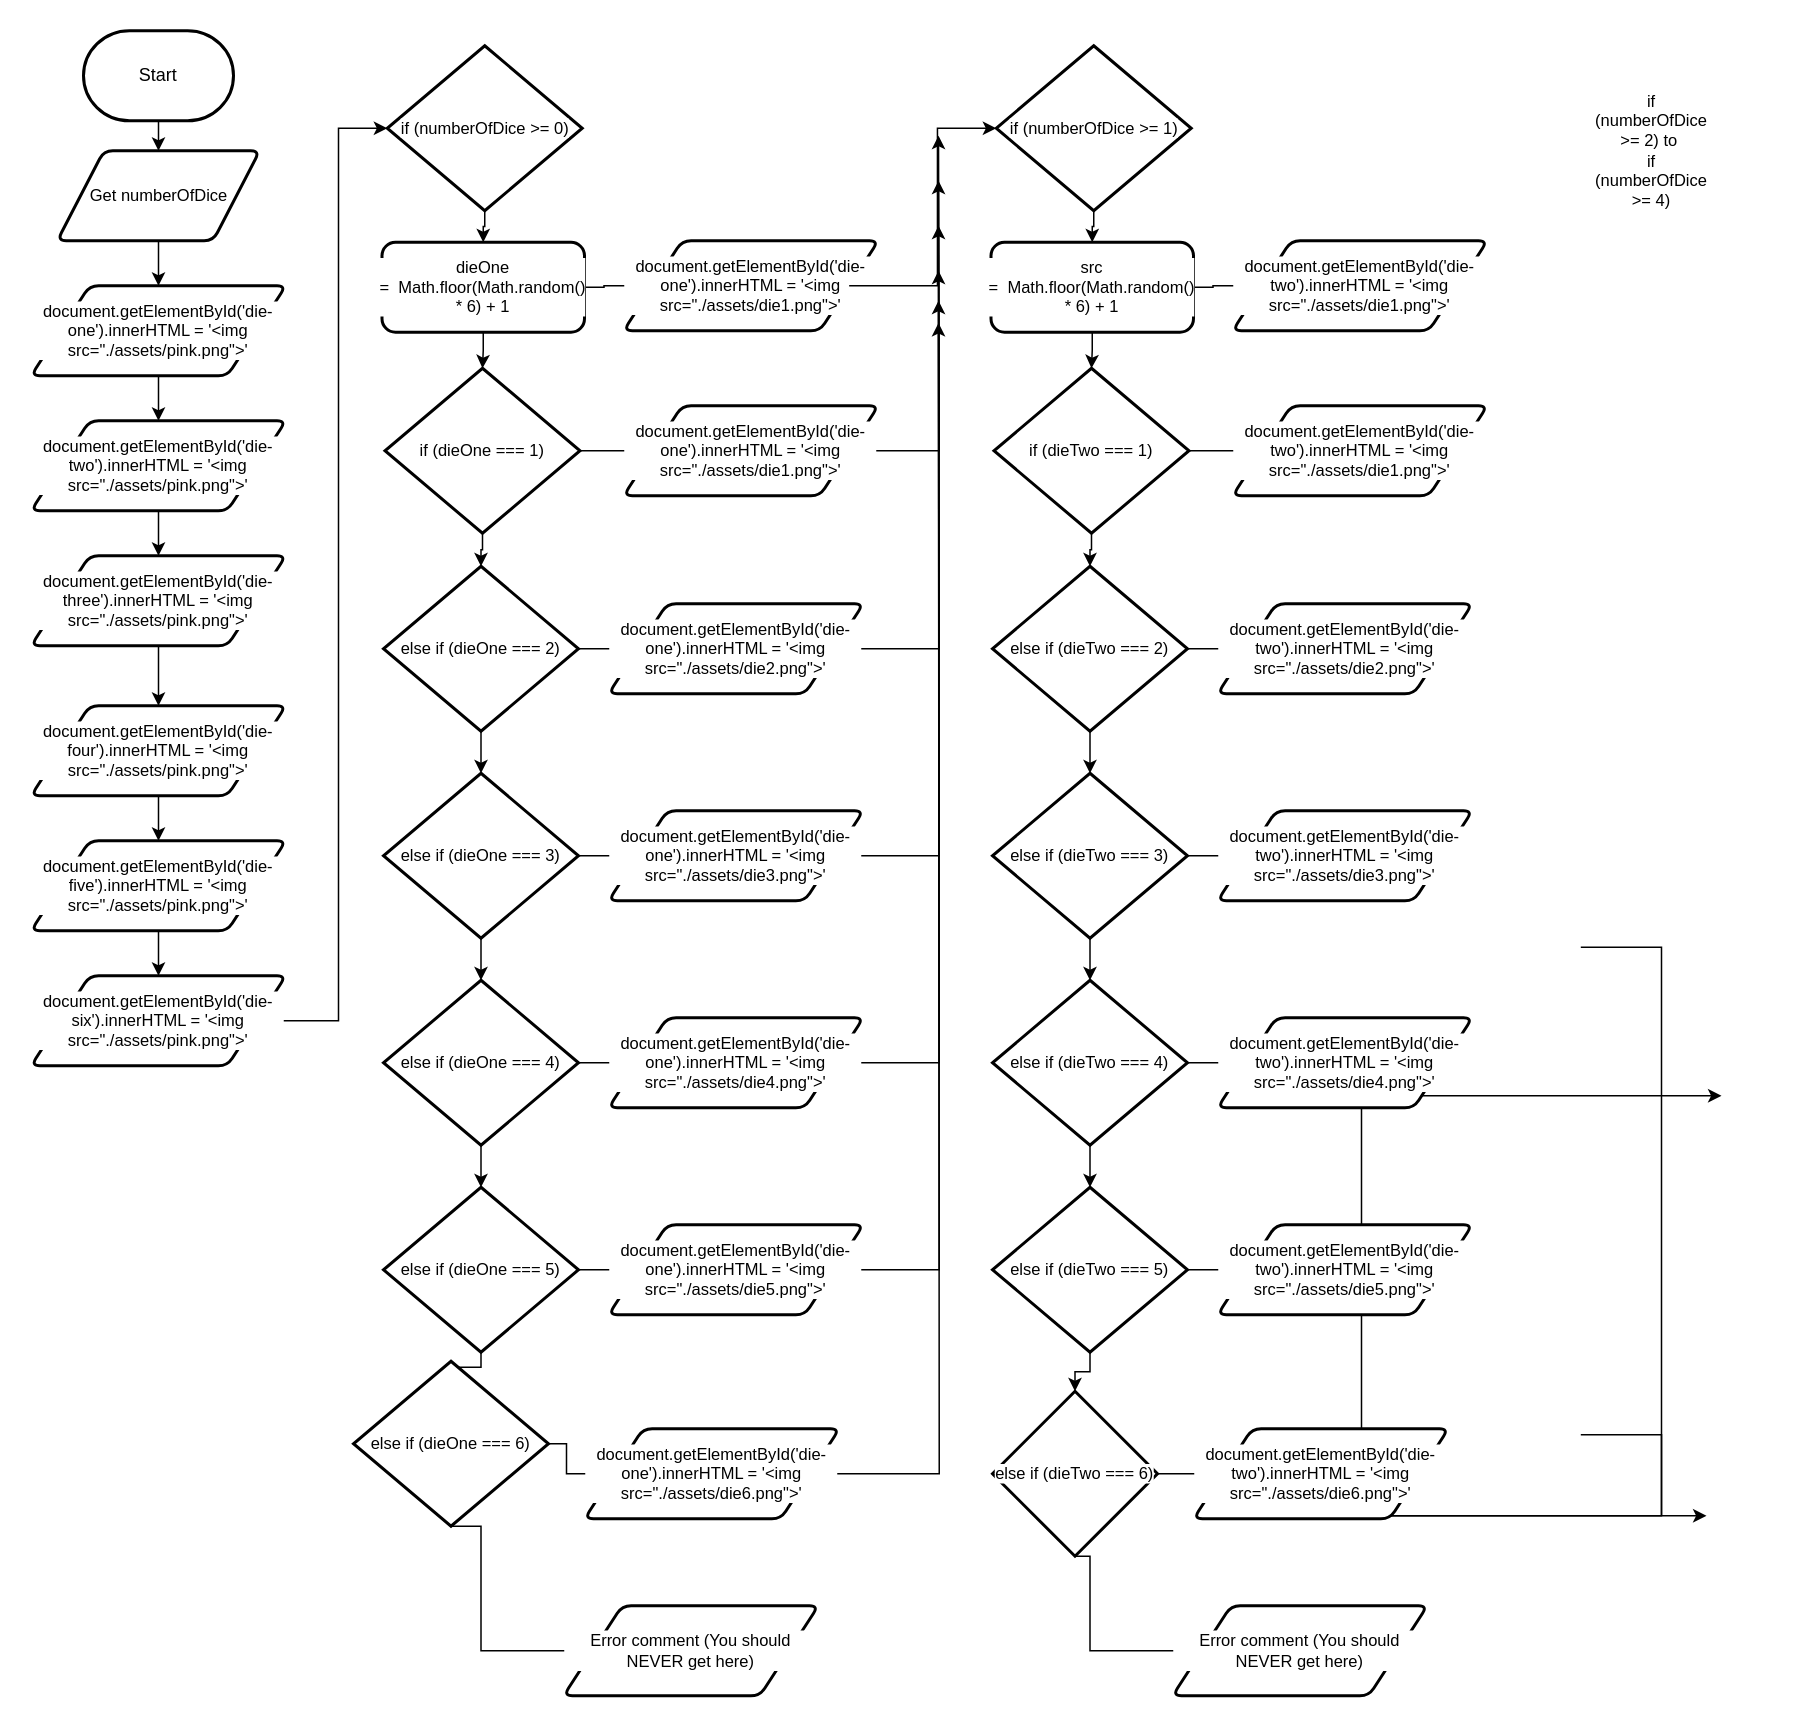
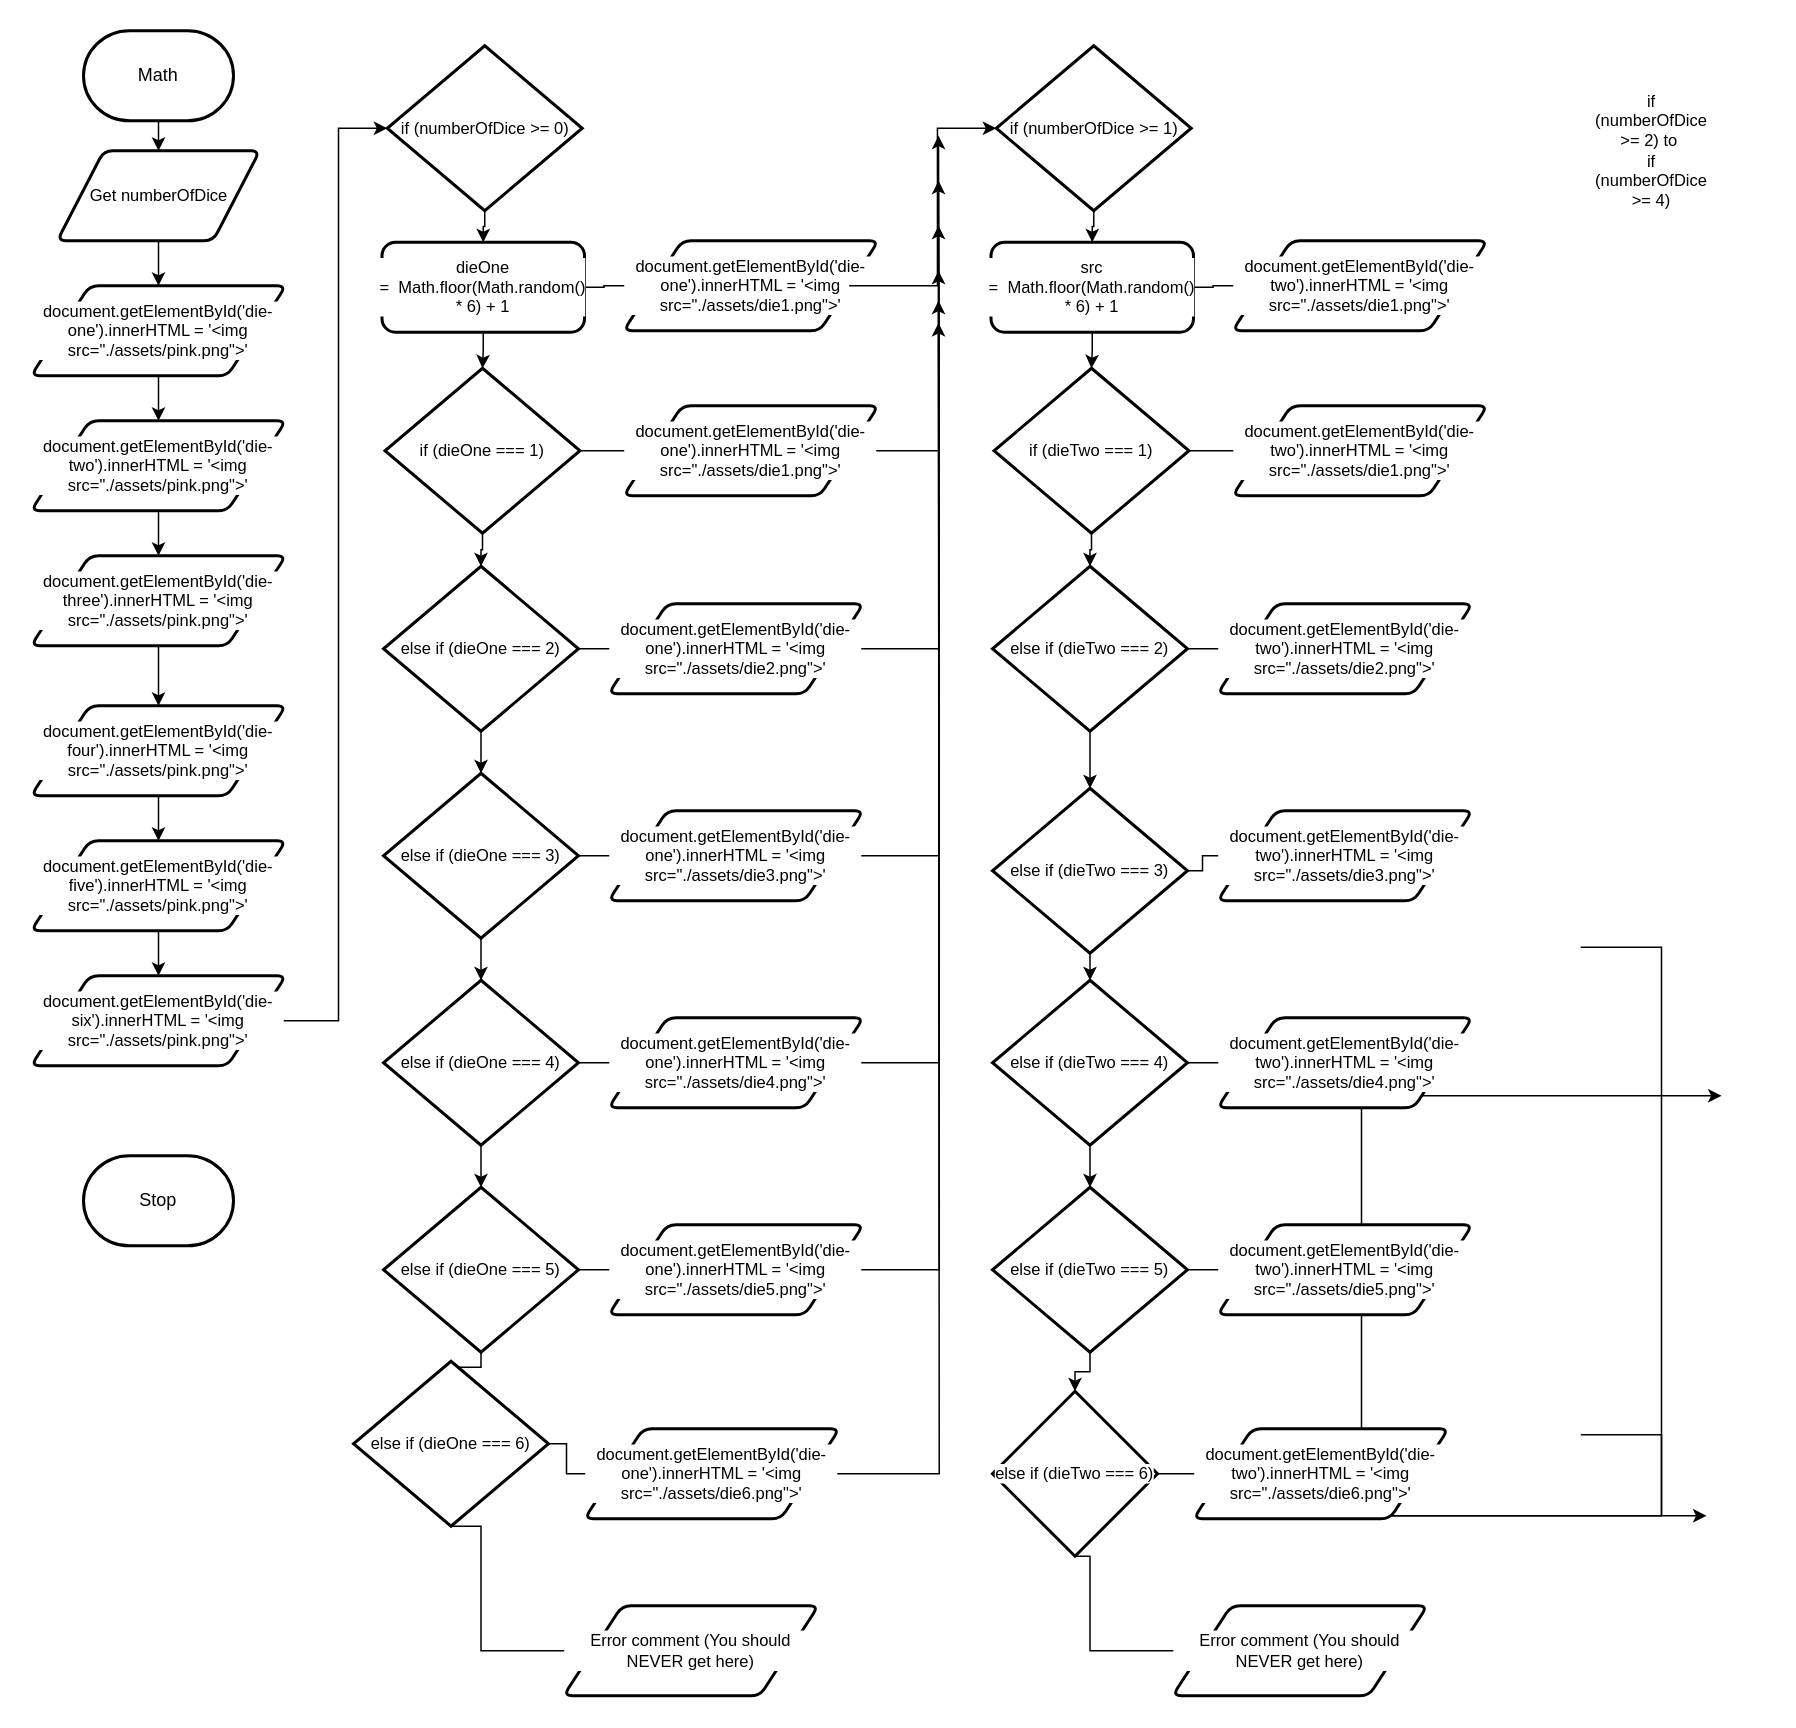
node "Start": label "Start" -> "Math"
node "else if (dieTwo === 3)": moved (1090, 856) -> (1090, 871)
node "Stop": added
